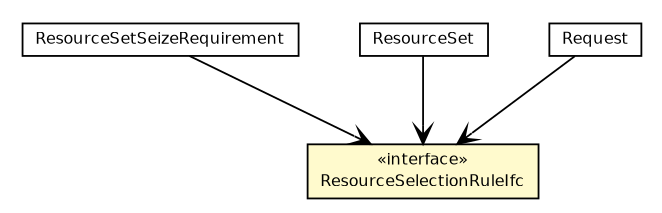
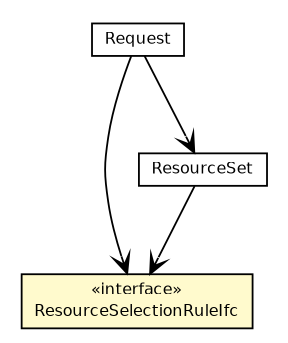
node "ResourceSetSeizeRequirement": removed
edge "Request" -> "ResourceSet": added
